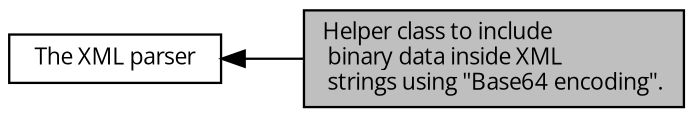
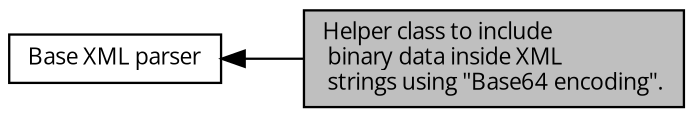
node "The XML parser": label "The XML parser" -> "Base XML parser"
